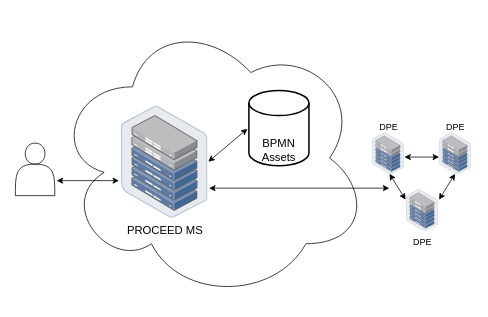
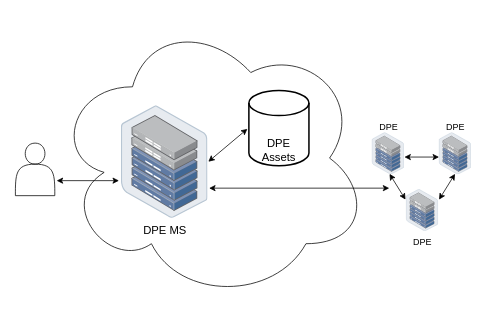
node "BPMN Assets": label "BPMN Assets" -> "DPE Assets"
node "PROCEED MS": label "PROCEED MS" -> "DPE MS"
